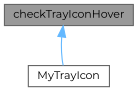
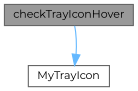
edge "MyTrayIcon" -> "checkTrayIconHover": reversed
